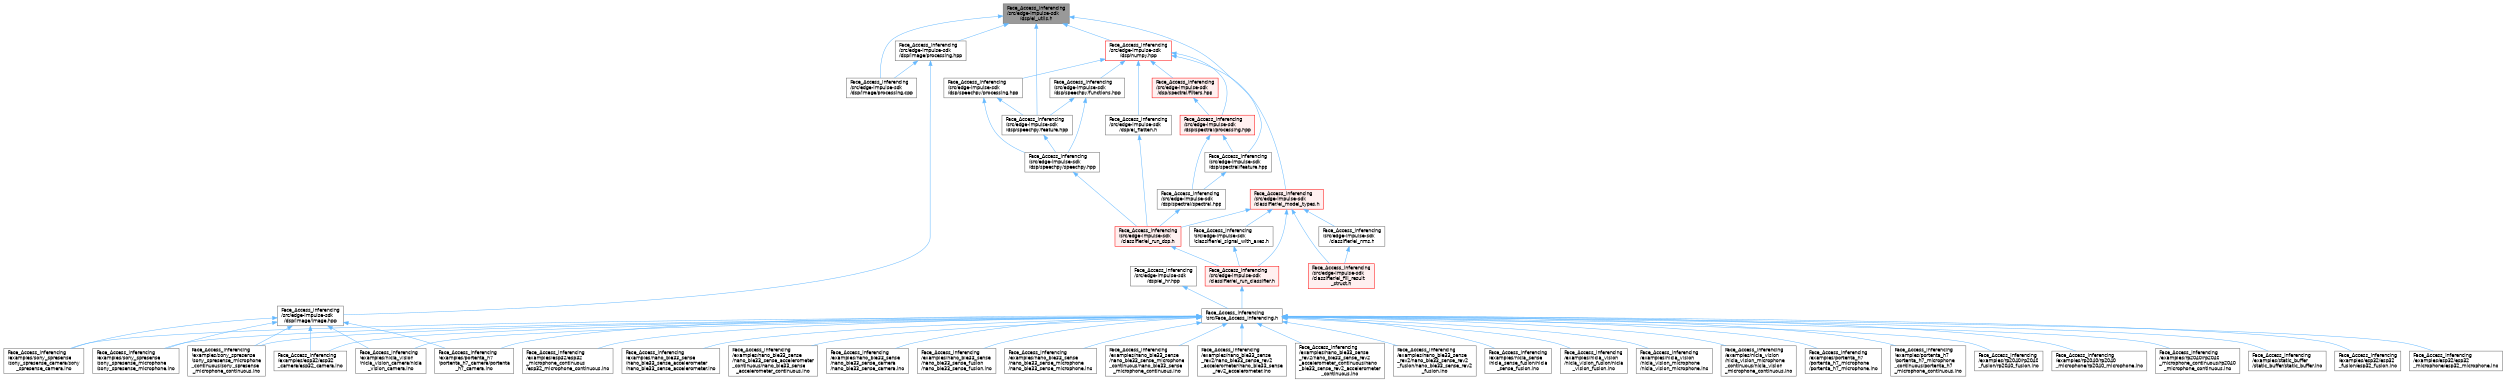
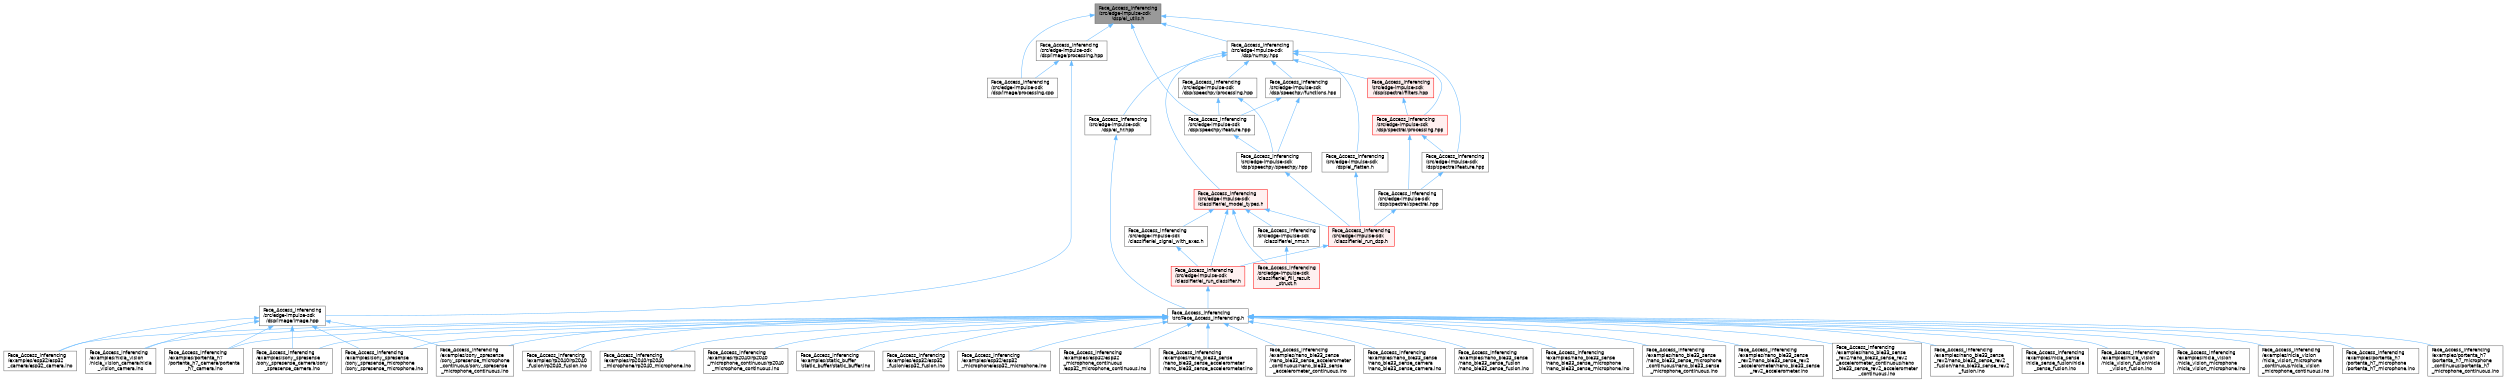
node "Face_Access_inferencing /src/edge-impulse-sdk /dsp/numpy.hpp": color red -> grey40
edge "Face_Access_inferencing /src/edge-impulse-sdk /dsp/ei_hr.hpp" -> "Face_Access_inferencing /src/edge-impulse-sdk /dsp/numpy.hpp": added
